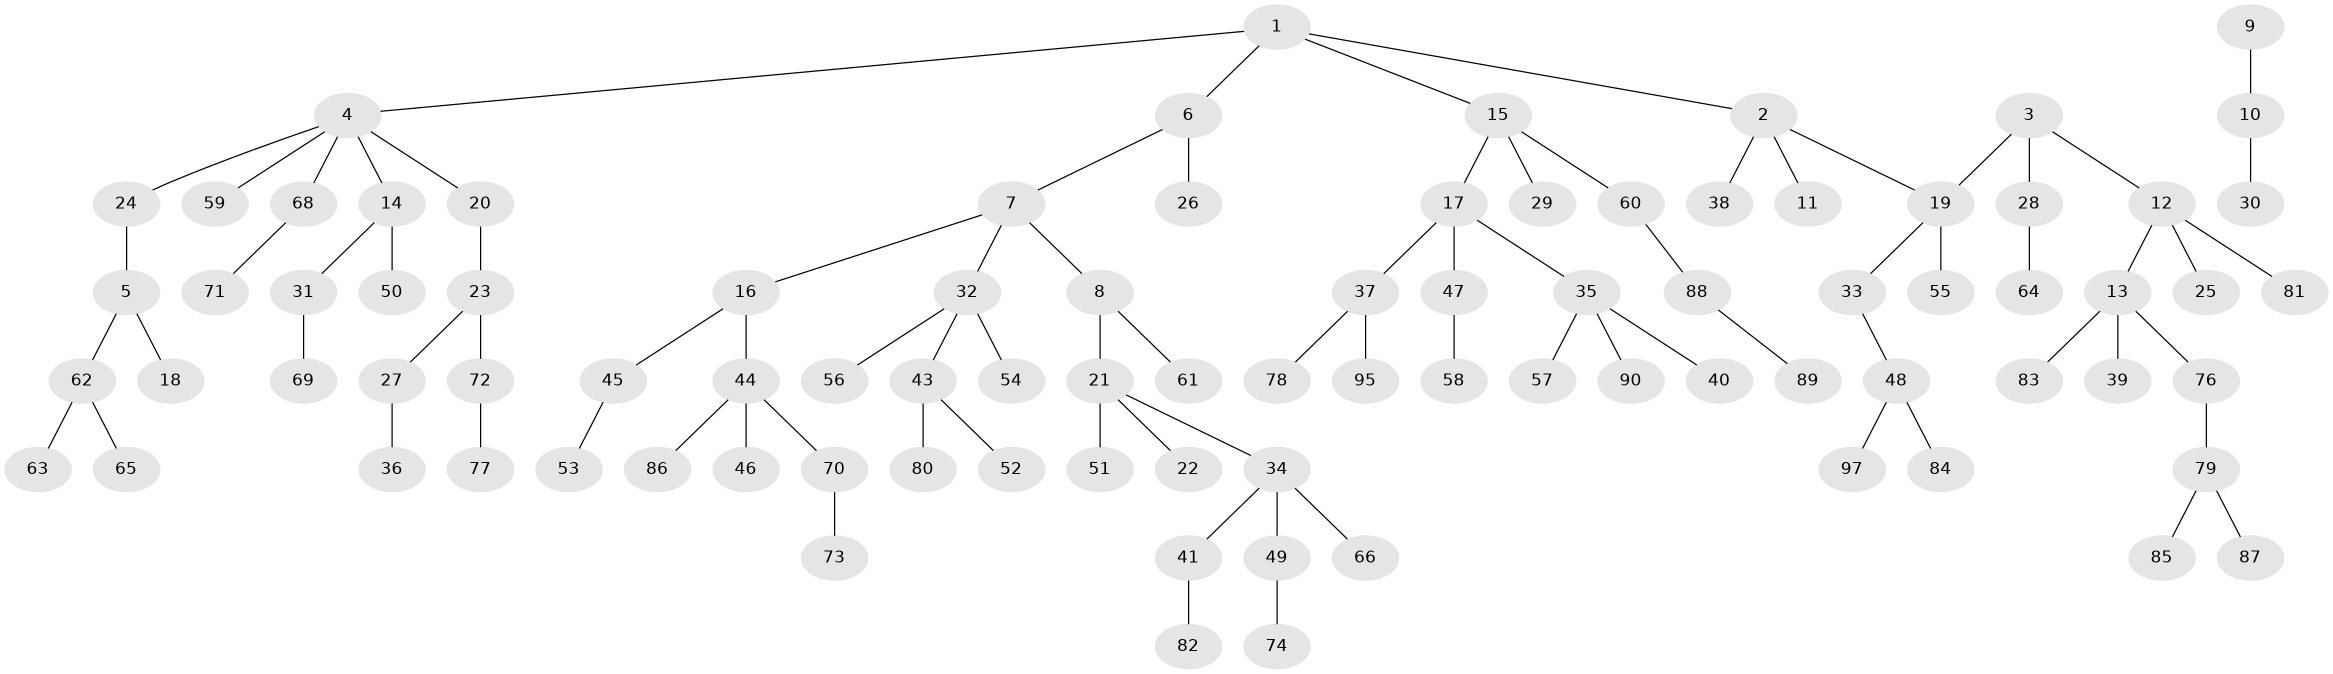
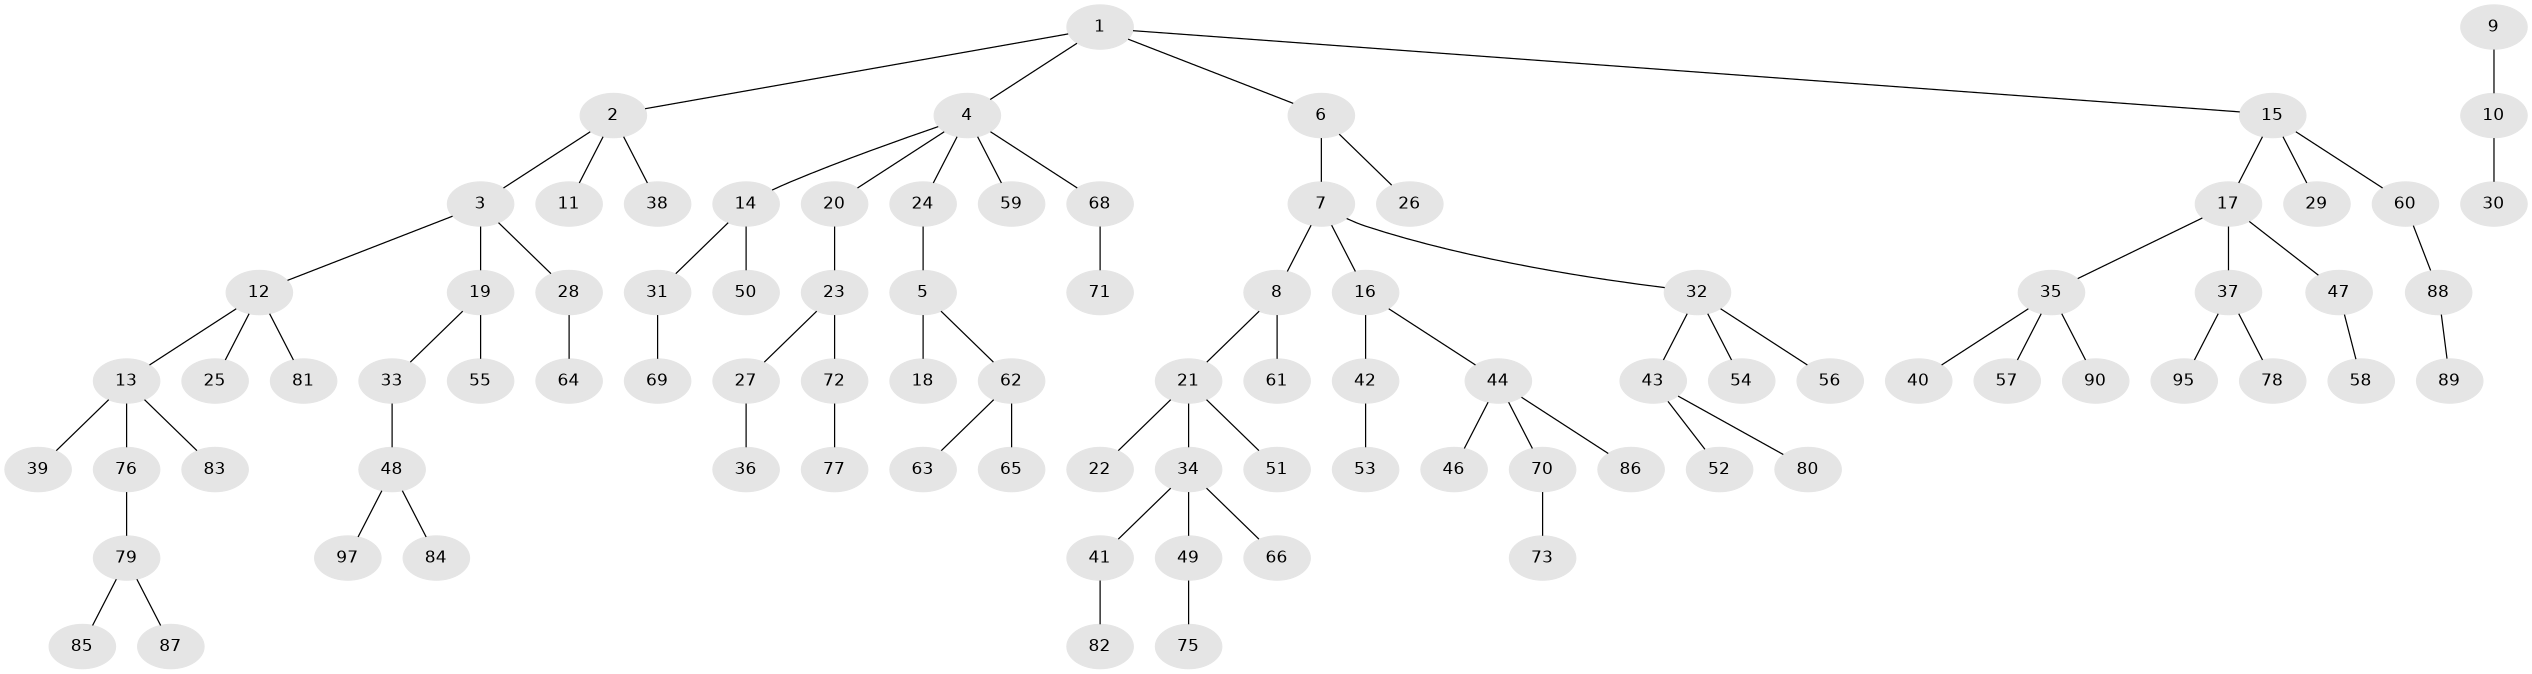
edge "2" -- "19": now "2" -- "3"
node "45": label "45" -> "42"
node "74": label "74" -> "75"
